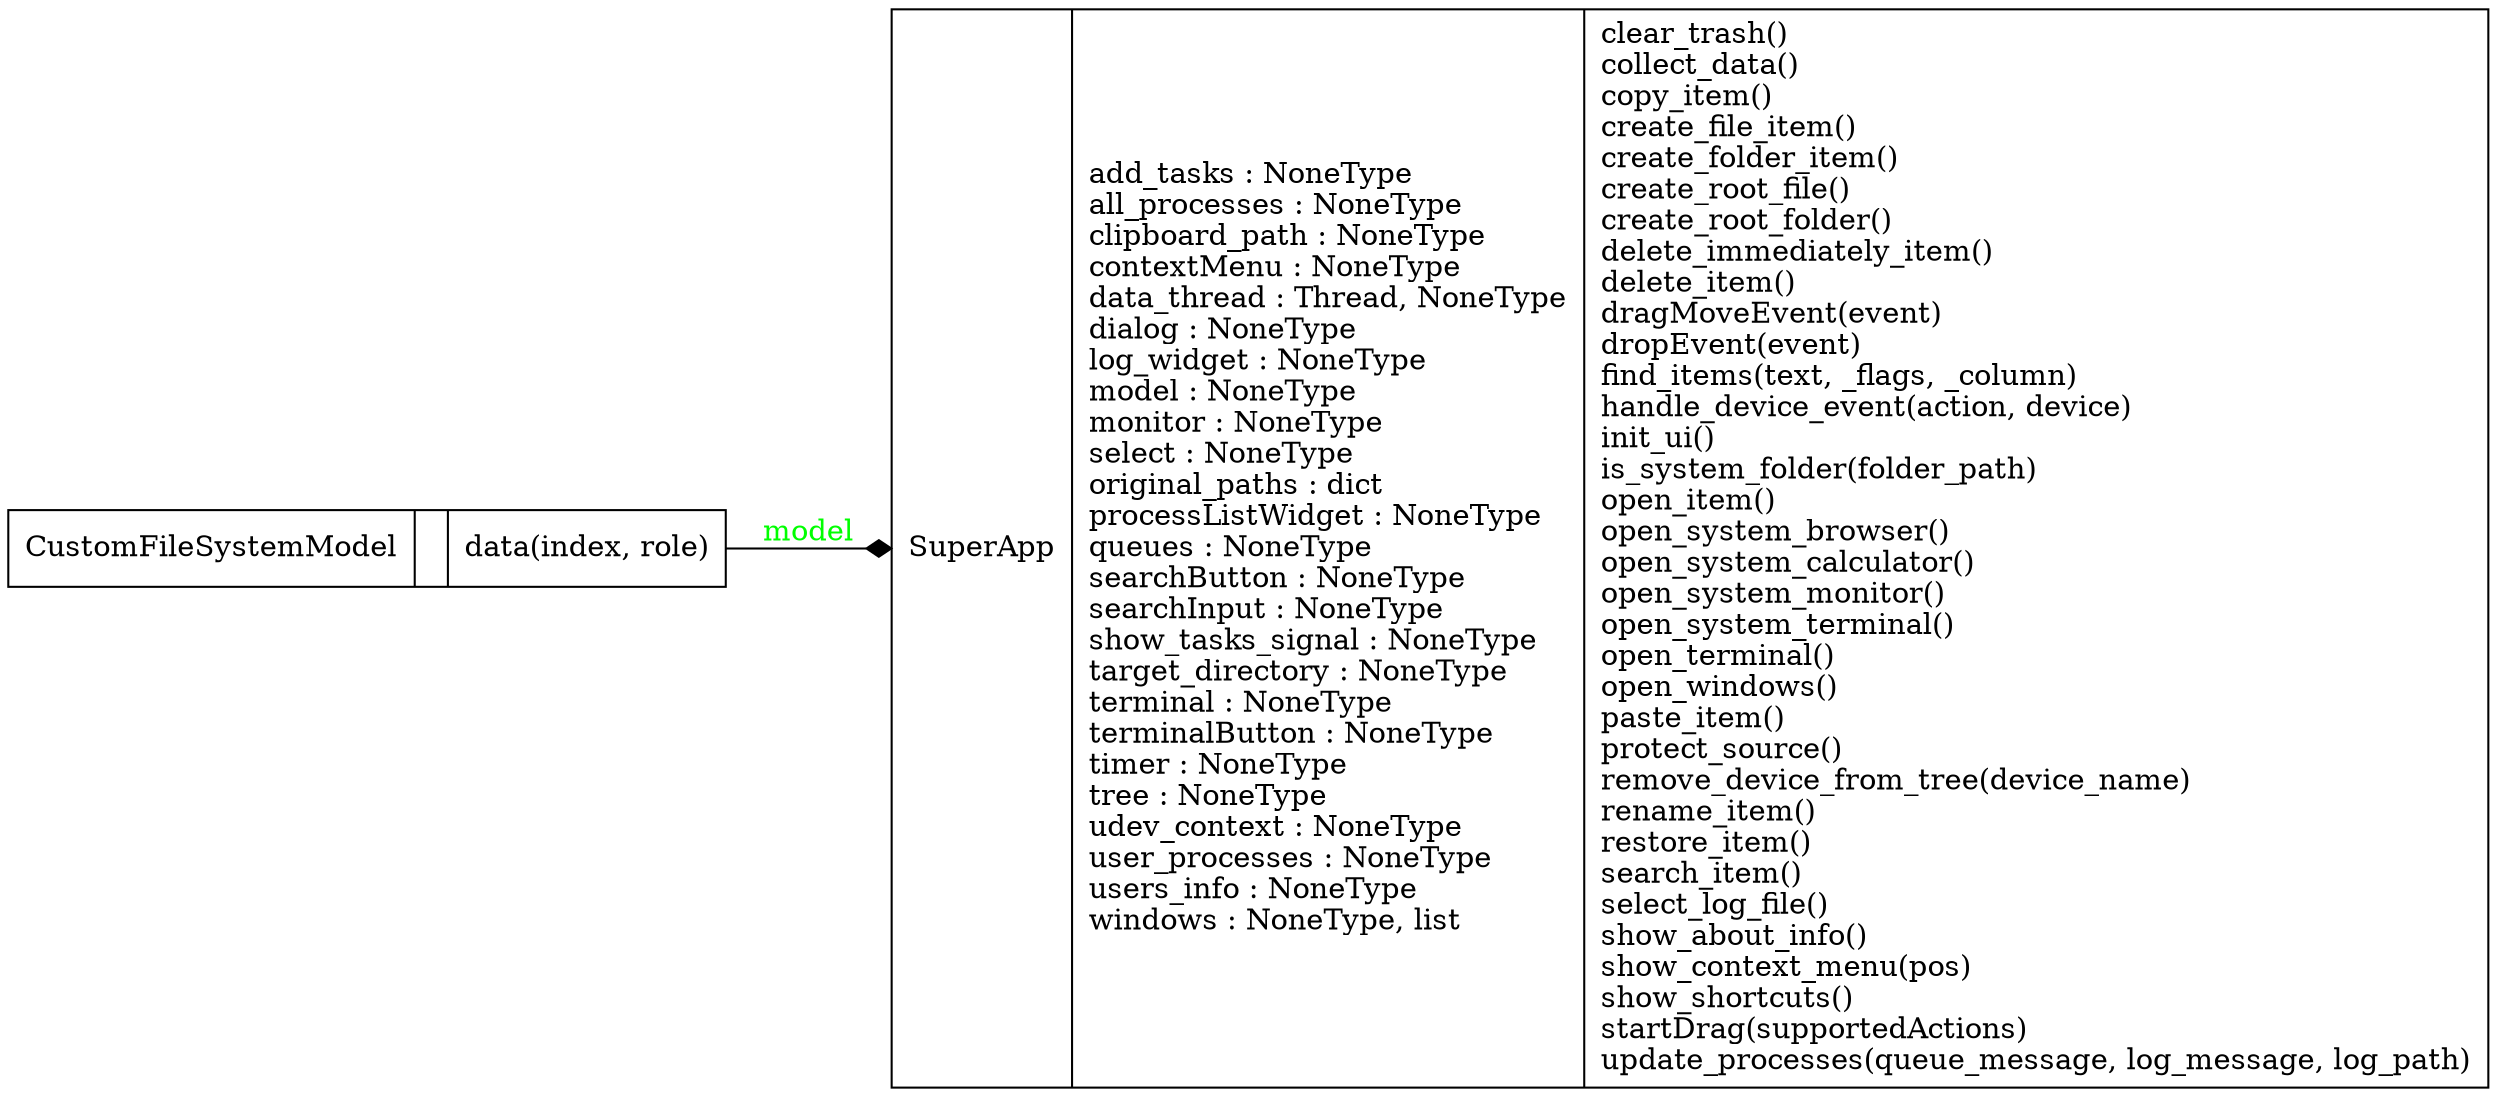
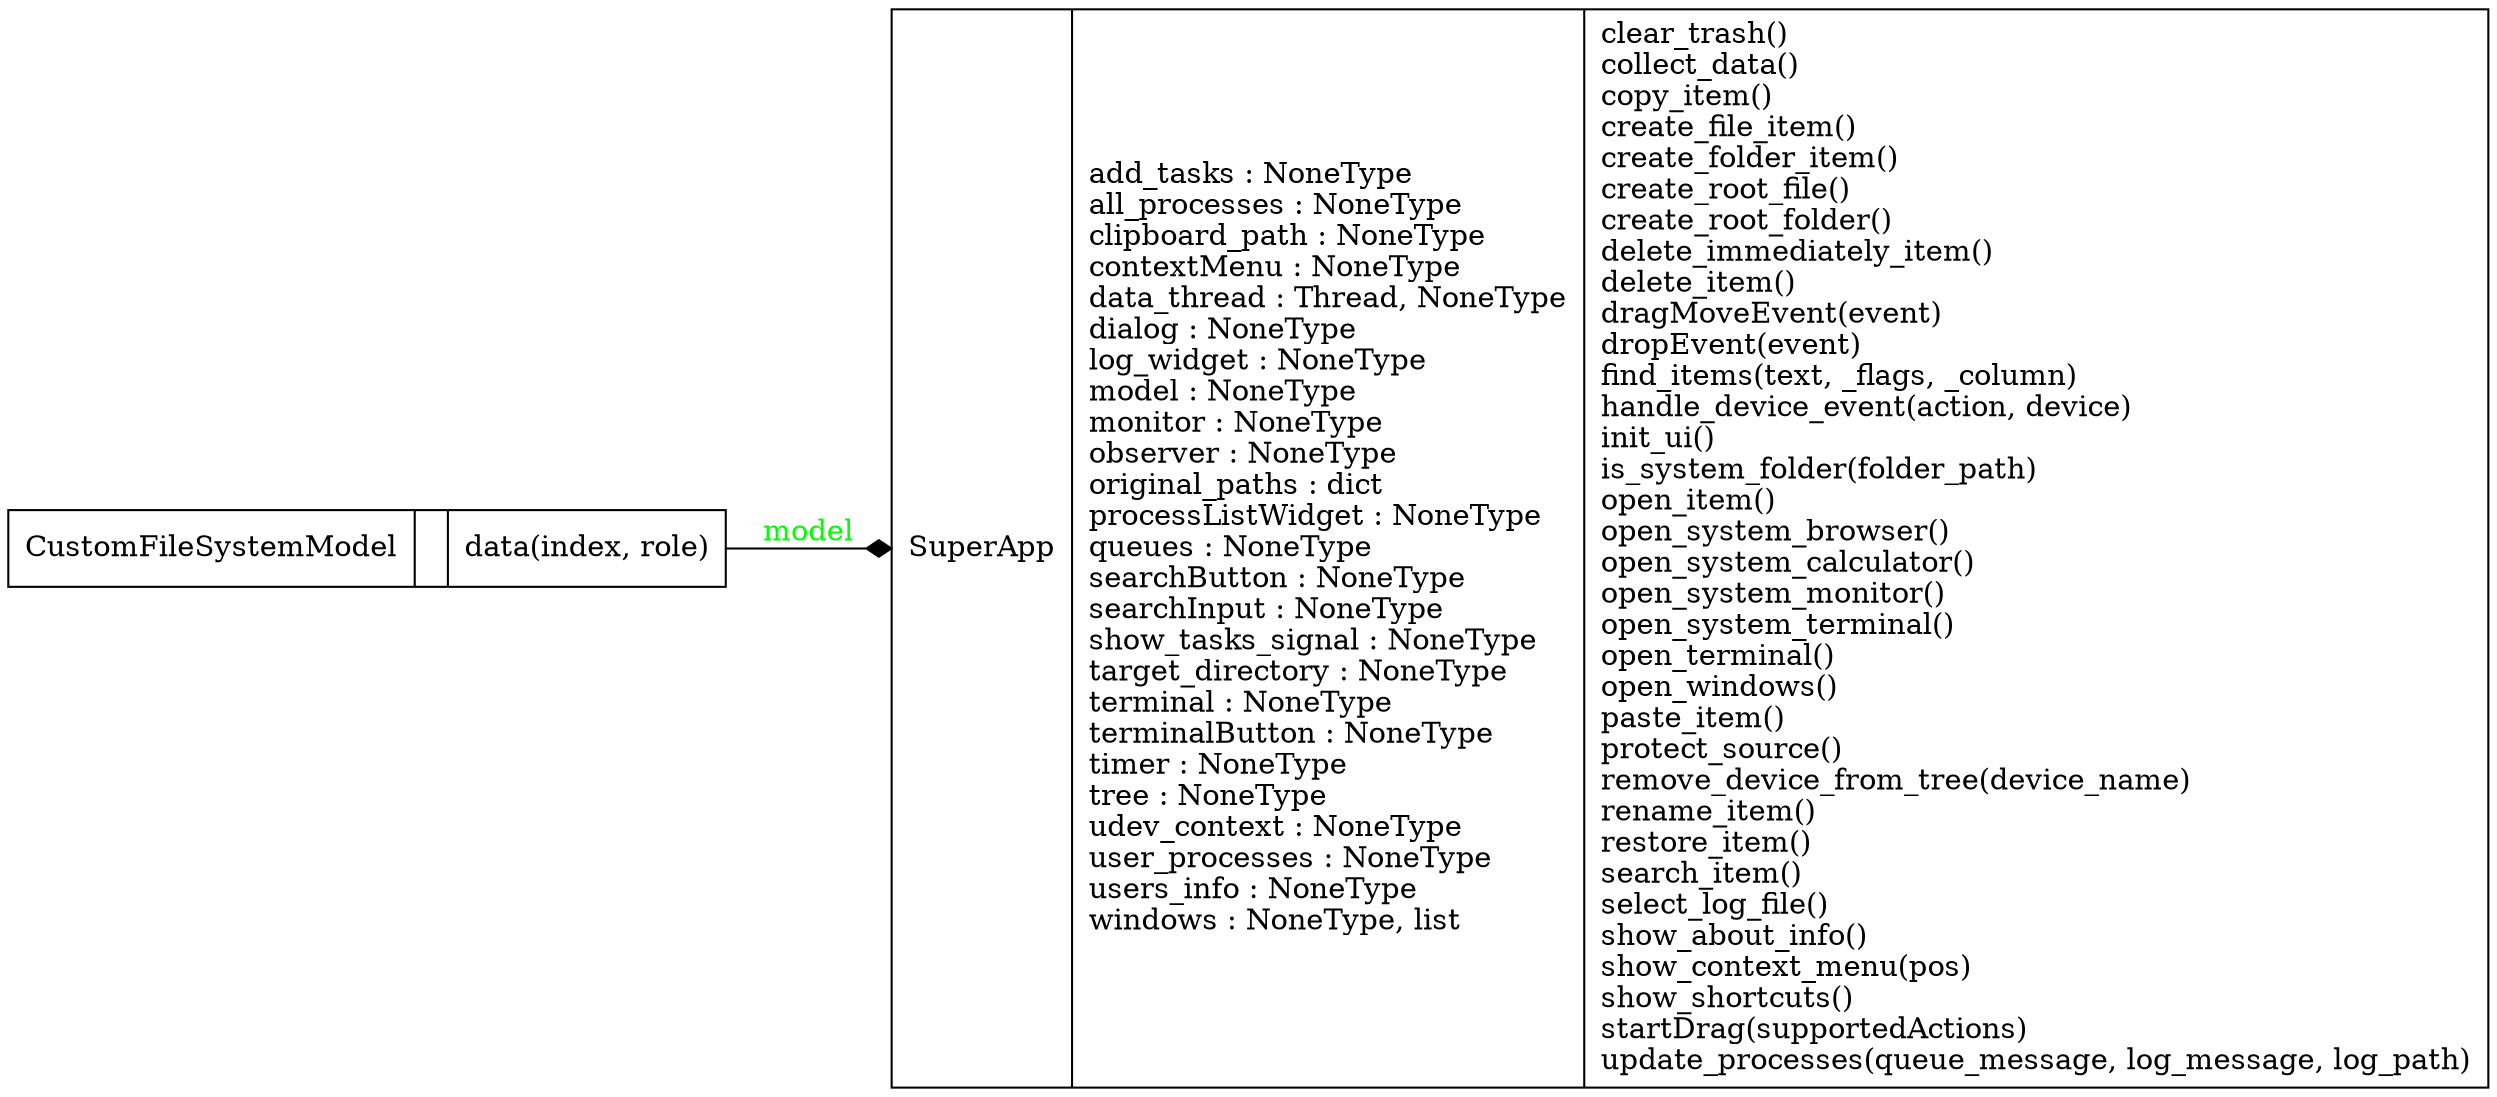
node "SuperApp": text "select : NoneType" -> "observer : NoneType"
